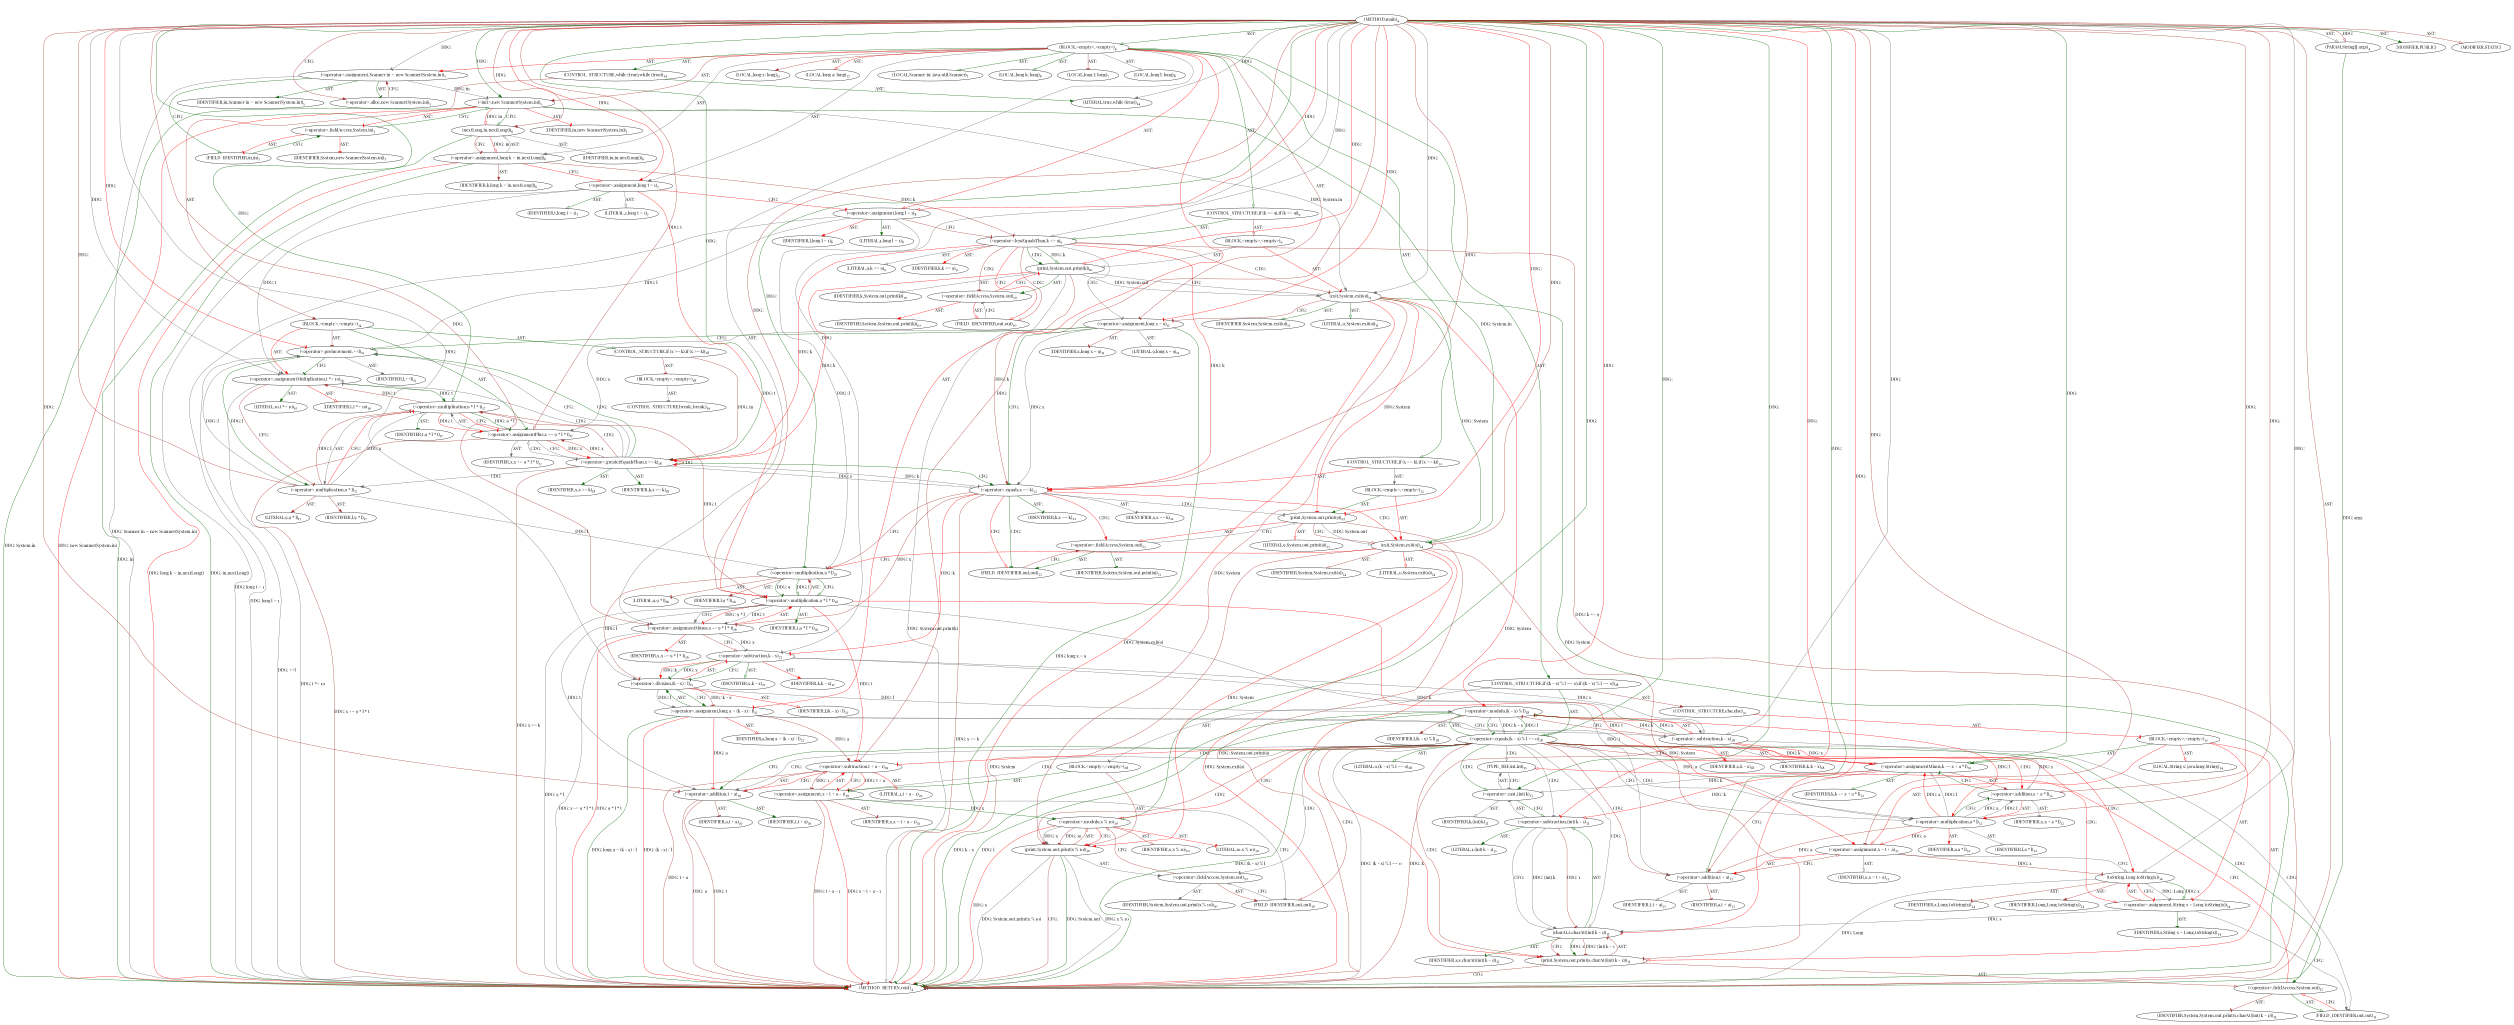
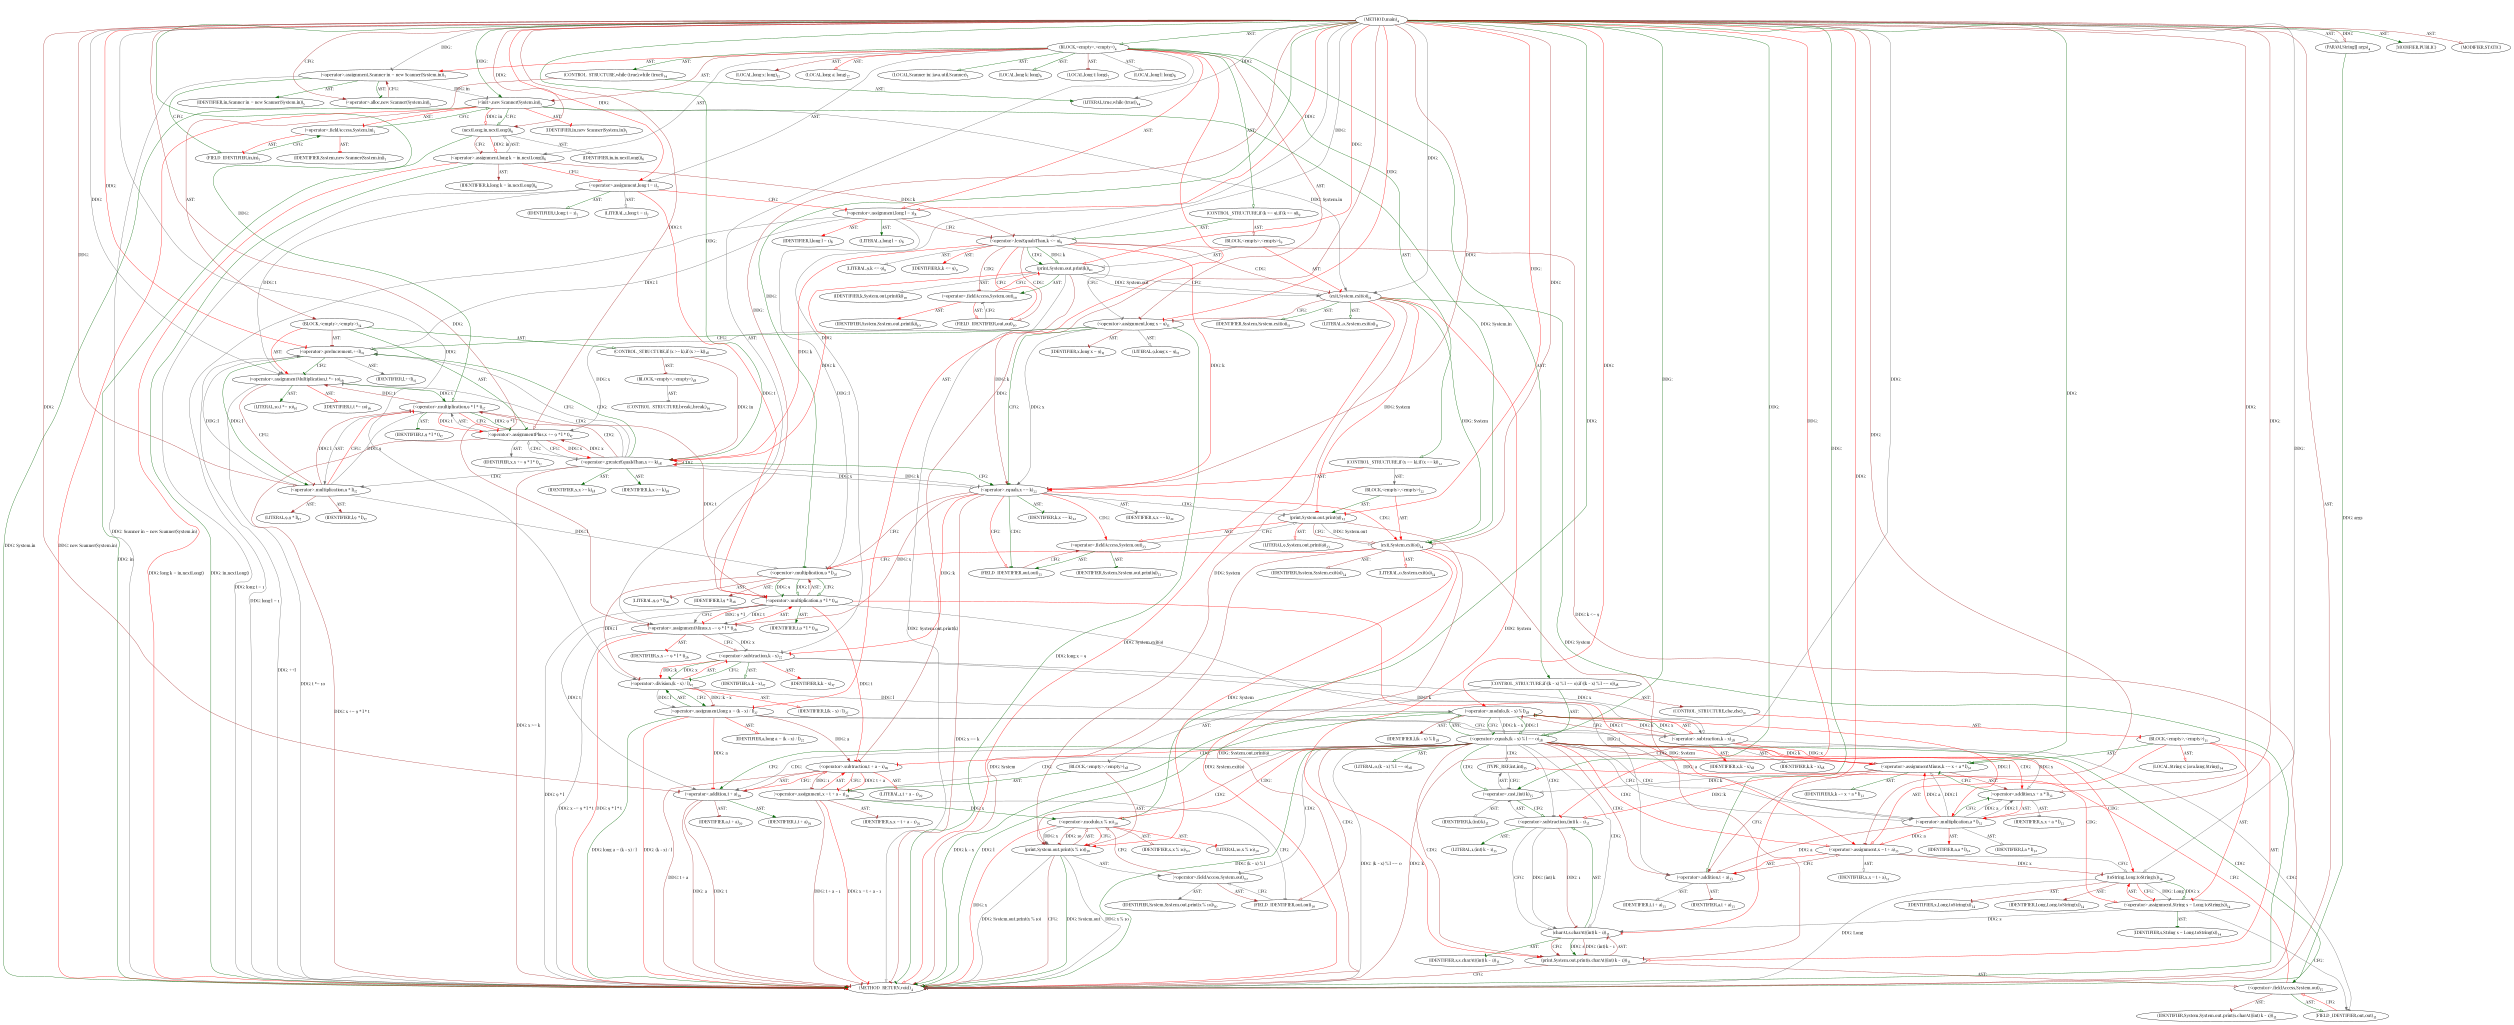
node "(print,System.out.print(9))": text "93" -> "23"
edge "(<operator>.equals,(k - x) % l == 0)" -> "(<operator>.assignment,x = t + a)": added, label "CDG:"
